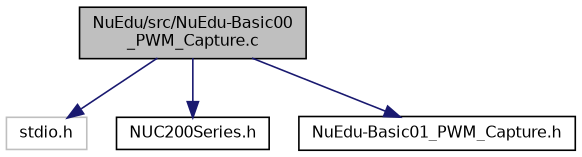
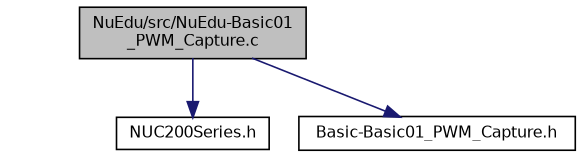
node "NuEdu/src/NuEdu-Basic00 _PWM_Capture.c": label "NuEdu/src/NuEdu-Basic00 _PWM_Capture.c" -> "NuEdu/src/NuEdu-Basic01 _PWM_Capture.c"
node "stdio.h": removed
node "NuEdu-Basic01_PWM_Capture.h": label "NuEdu-Basic01_PWM_Capture.h" -> "Basic-Basic01_PWM_Capture.h"
